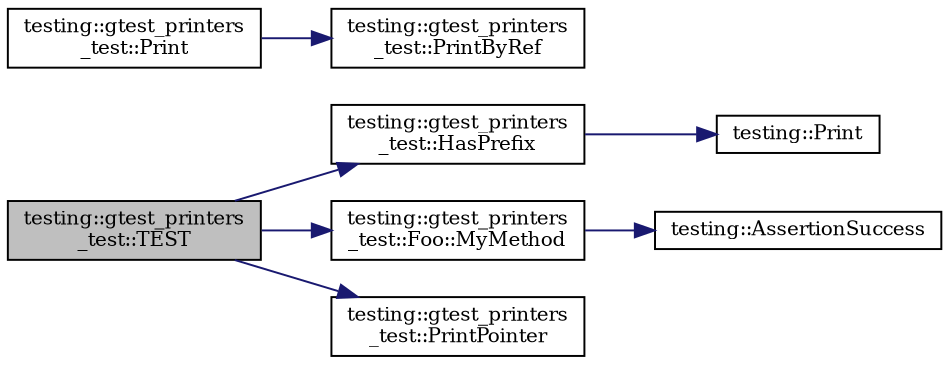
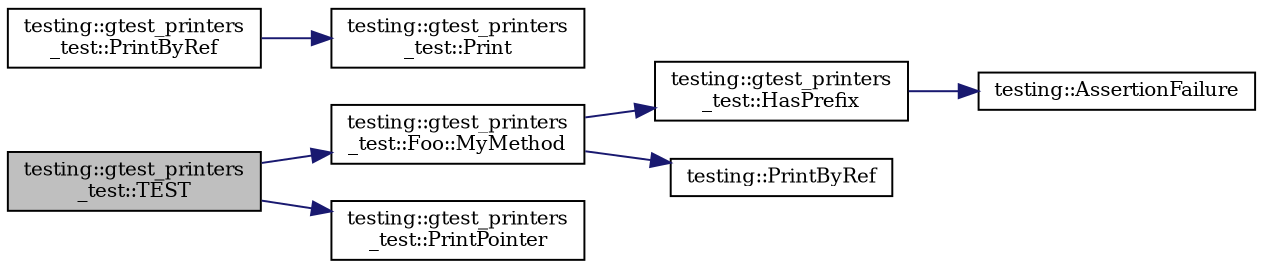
edge "testing::gtest_printers _test::Print" -> "testing::gtest_printers _test::PrintByRef": reversed
node "testing::Print": label "testing::Print" -> "testing::AssertionFailure"
edge "testing::gtest_printers _test::TEST" -> "testing::gtest_printers _test::HasPrefix": now "testing::gtest_printers _test::Foo::MyMethod" -> "testing::gtest_printers _test::HasPrefix"
node "testing::AssertionSuccess": label "testing::AssertionSuccess" -> "testing::PrintByRef"
